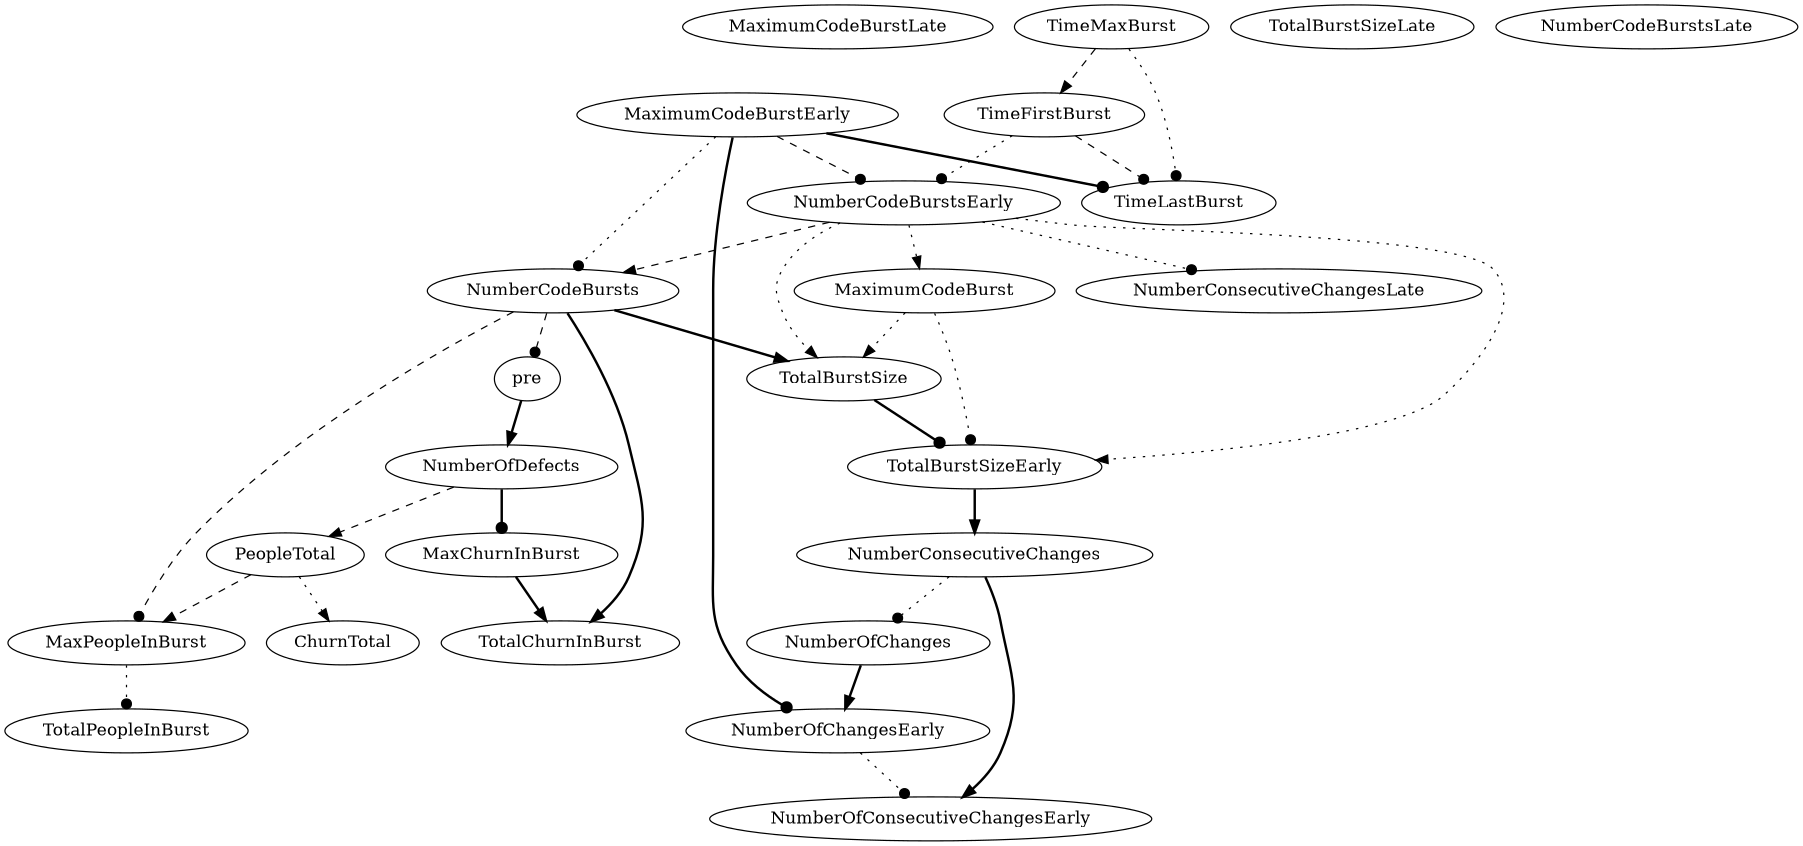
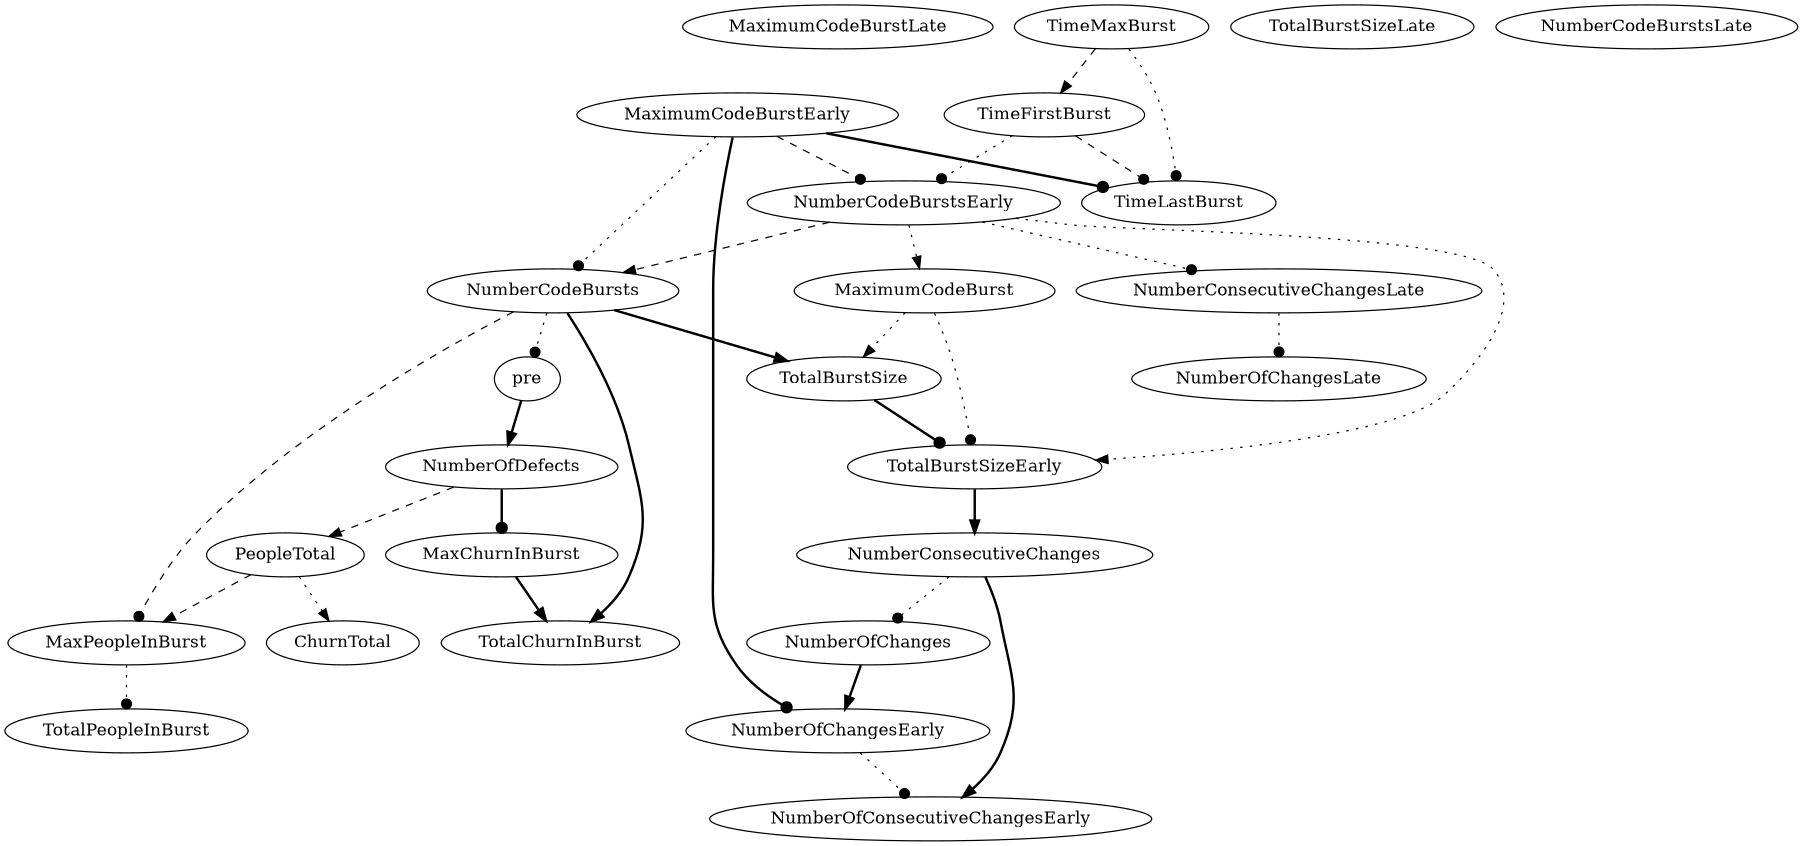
edge "NumberCodeBurstsEarly" -> "TotalBurstSize": removed
edge "NumberCodeBursts" -> "pre": style dashed -> dotted
node "NumberOfChangesLate": added
